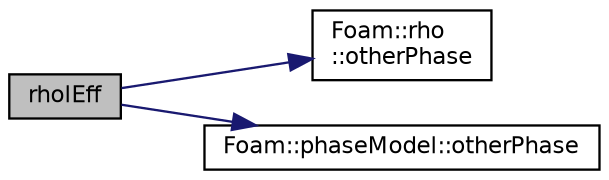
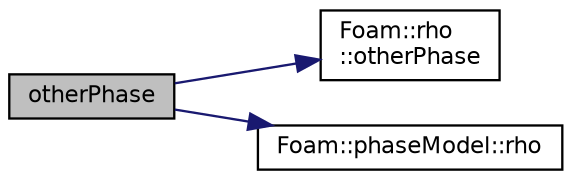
node "rholEff": label "rholEff" -> "otherPhase"
node "Foam::phaseModel::otherPhase": label "Foam::phaseModel::otherPhase" -> "Foam::phaseModel::rho"
